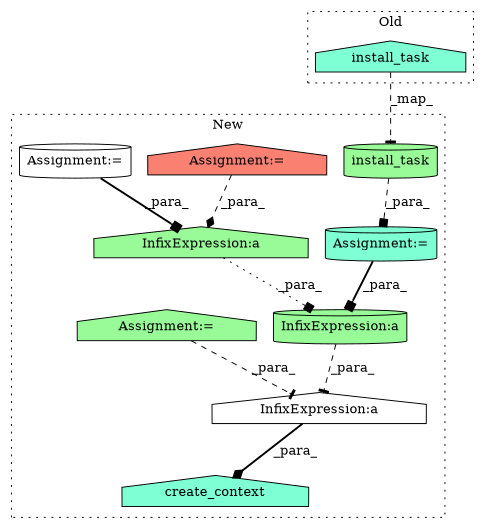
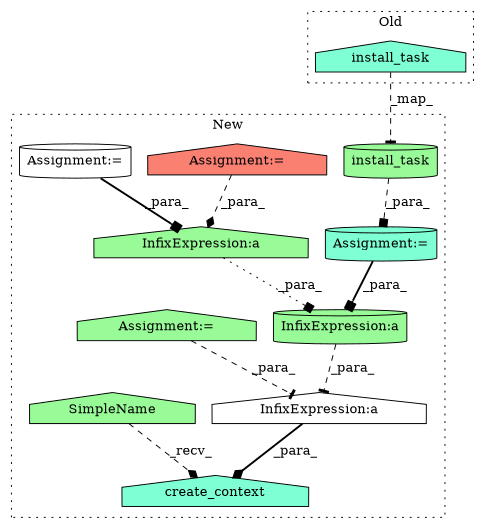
node "SimpleName": added
